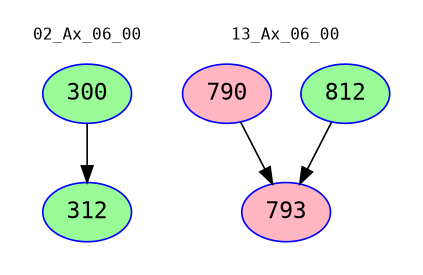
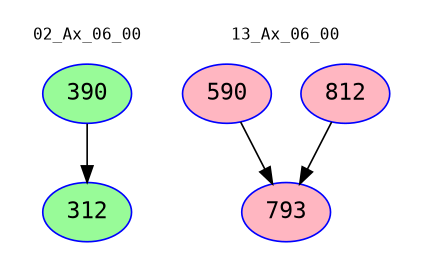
node "300": label "300" -> "390"
node "790": label "790" -> "590"
node "812": fillcolor palegreen -> lightpink
